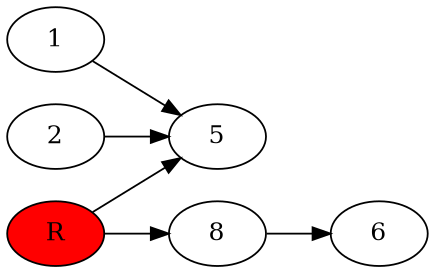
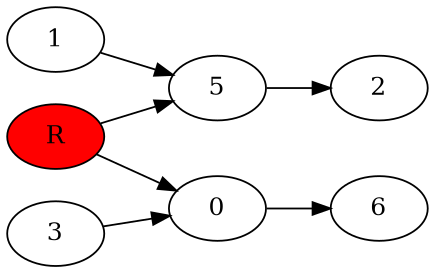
edge "2" -> "5": reversed
node "3": added
node "8": label "8" -> "0"
